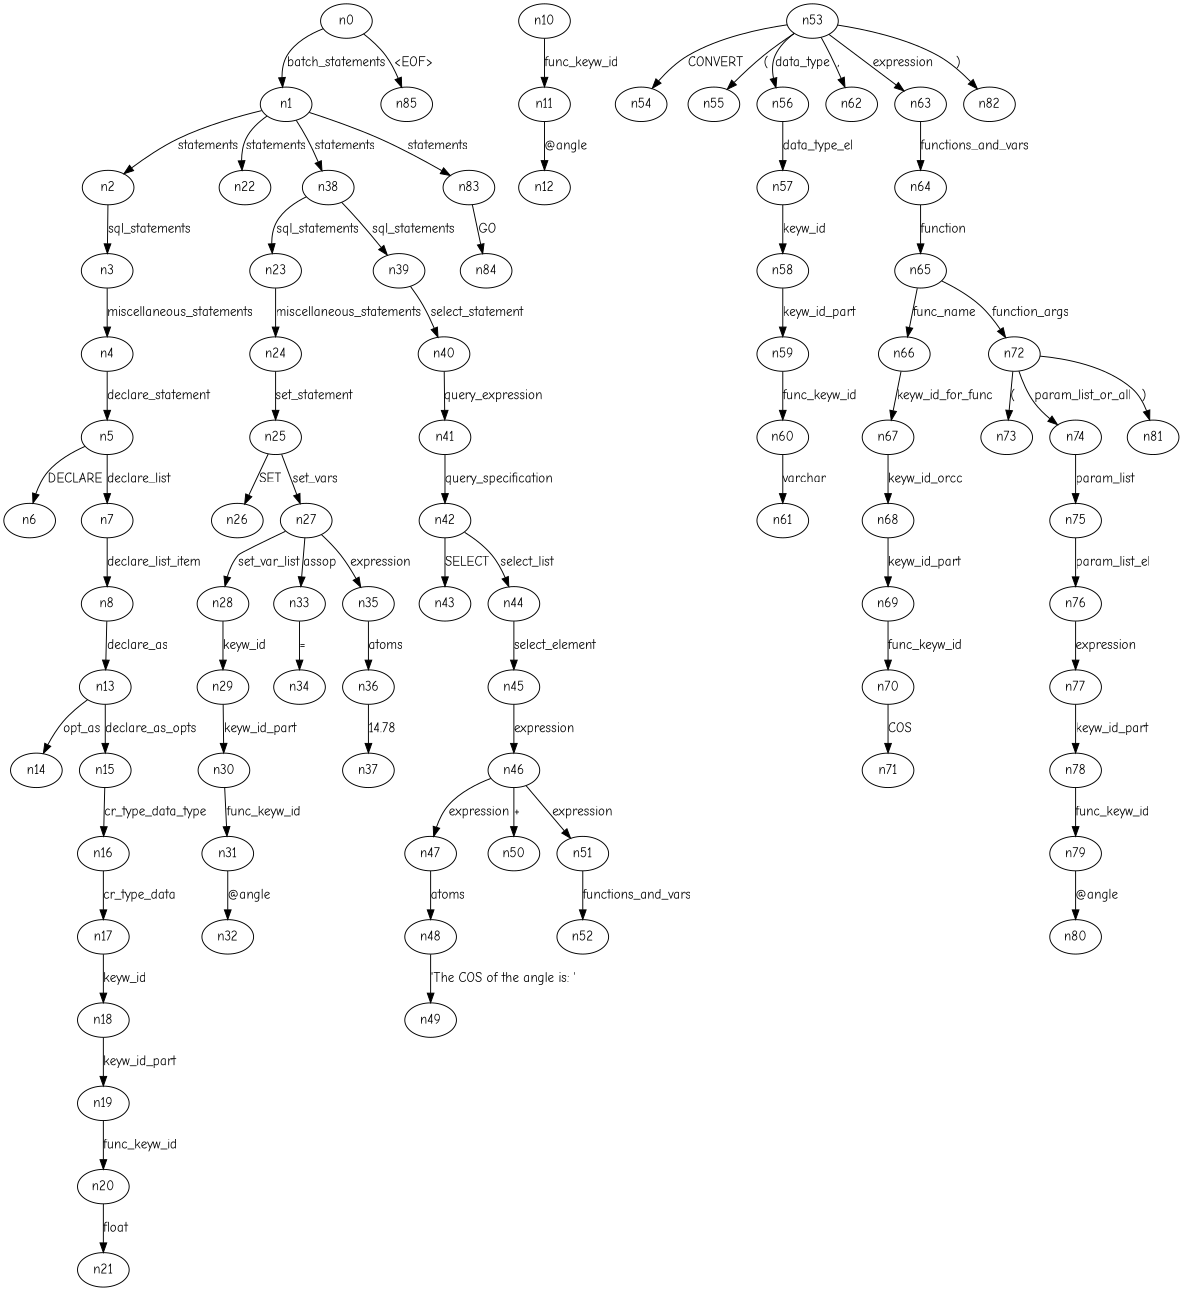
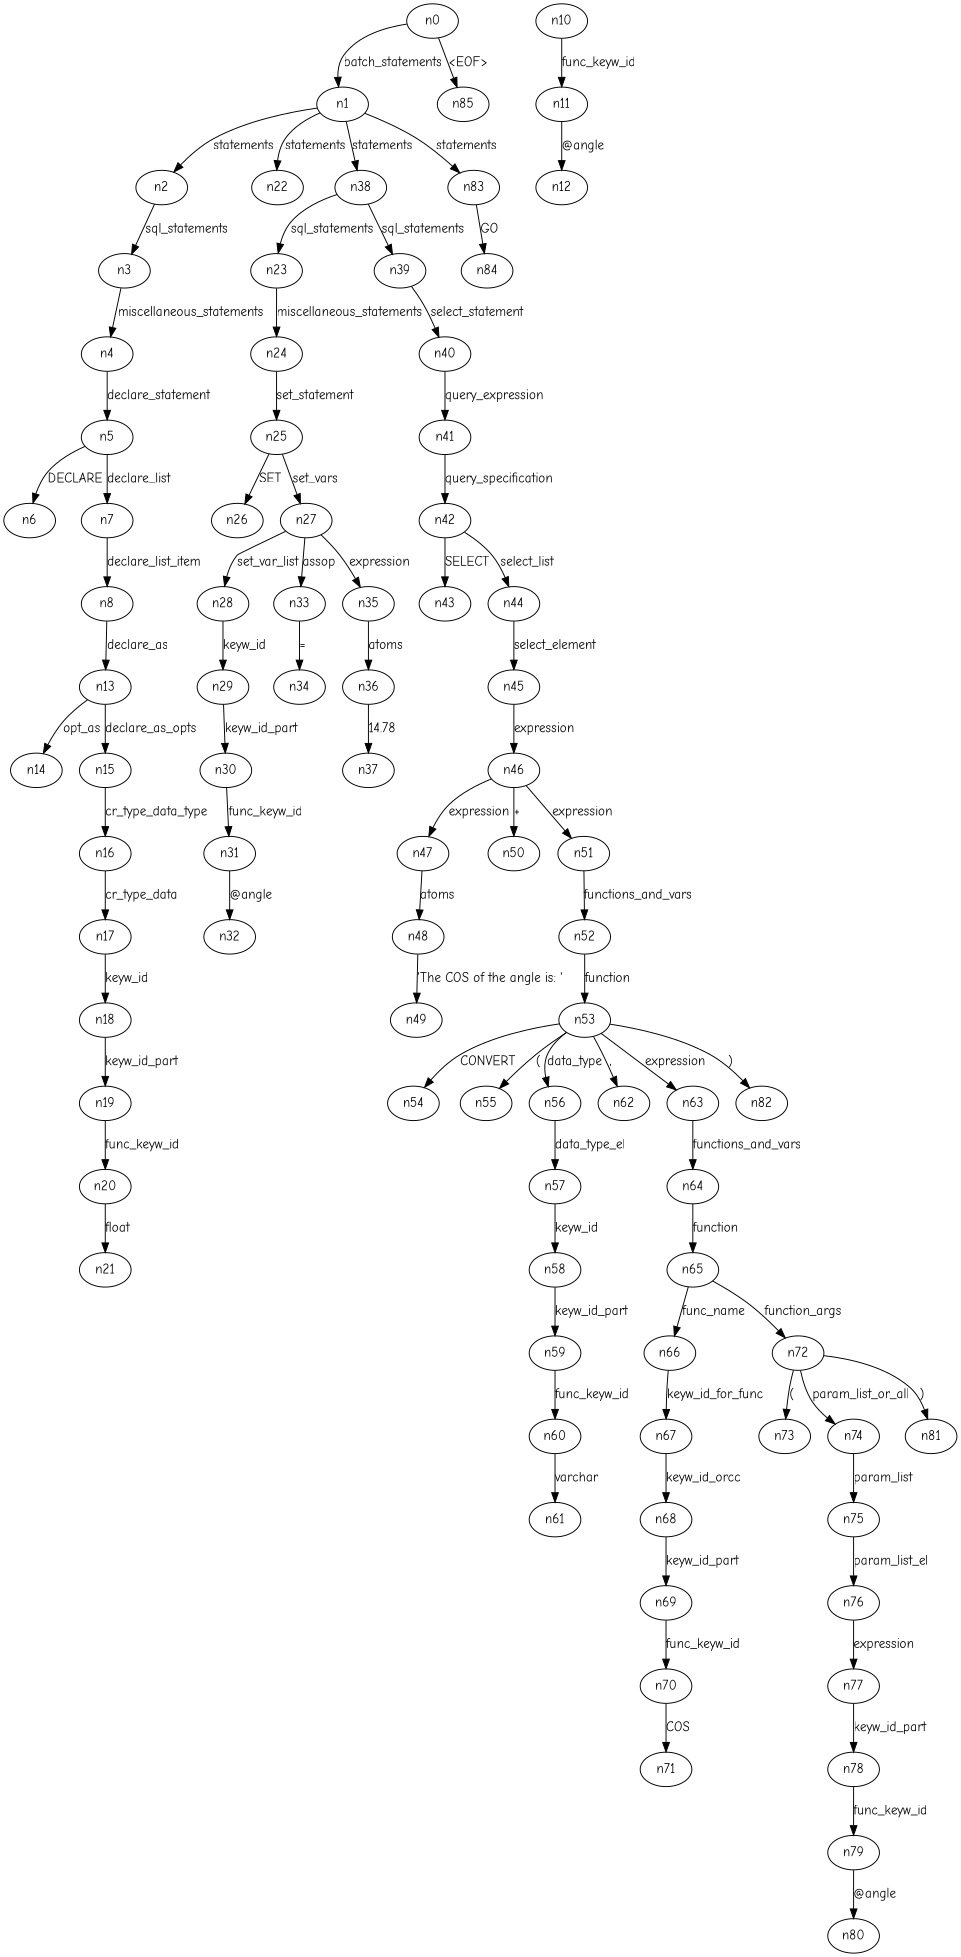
edge "n52" -> "n53": added, label "function"
